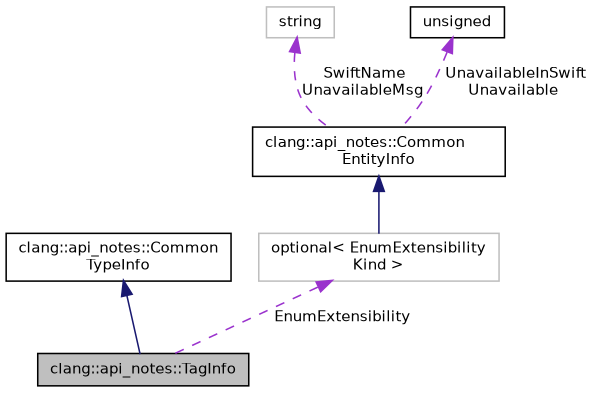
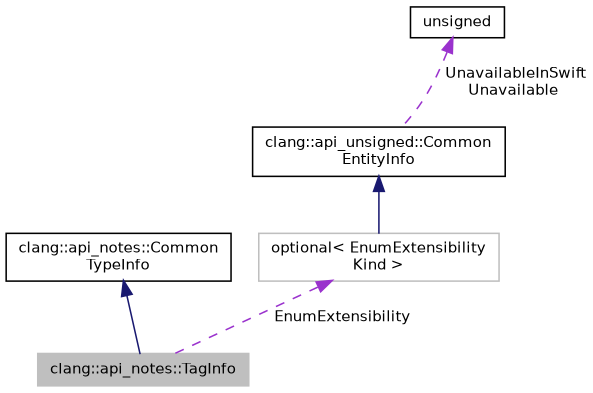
node "string": removed
node "clang::api_notes::Common EntityInfo": label "clang::api_notes::Common EntityInfo" -> "clang::api_unsigned::Common EntityInfo"
node "clang::api_notes::TagInfo": color black -> grey75
